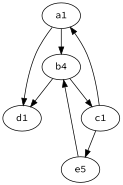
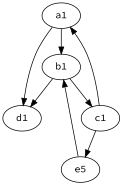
node "b4": label "b4" -> "b1"
